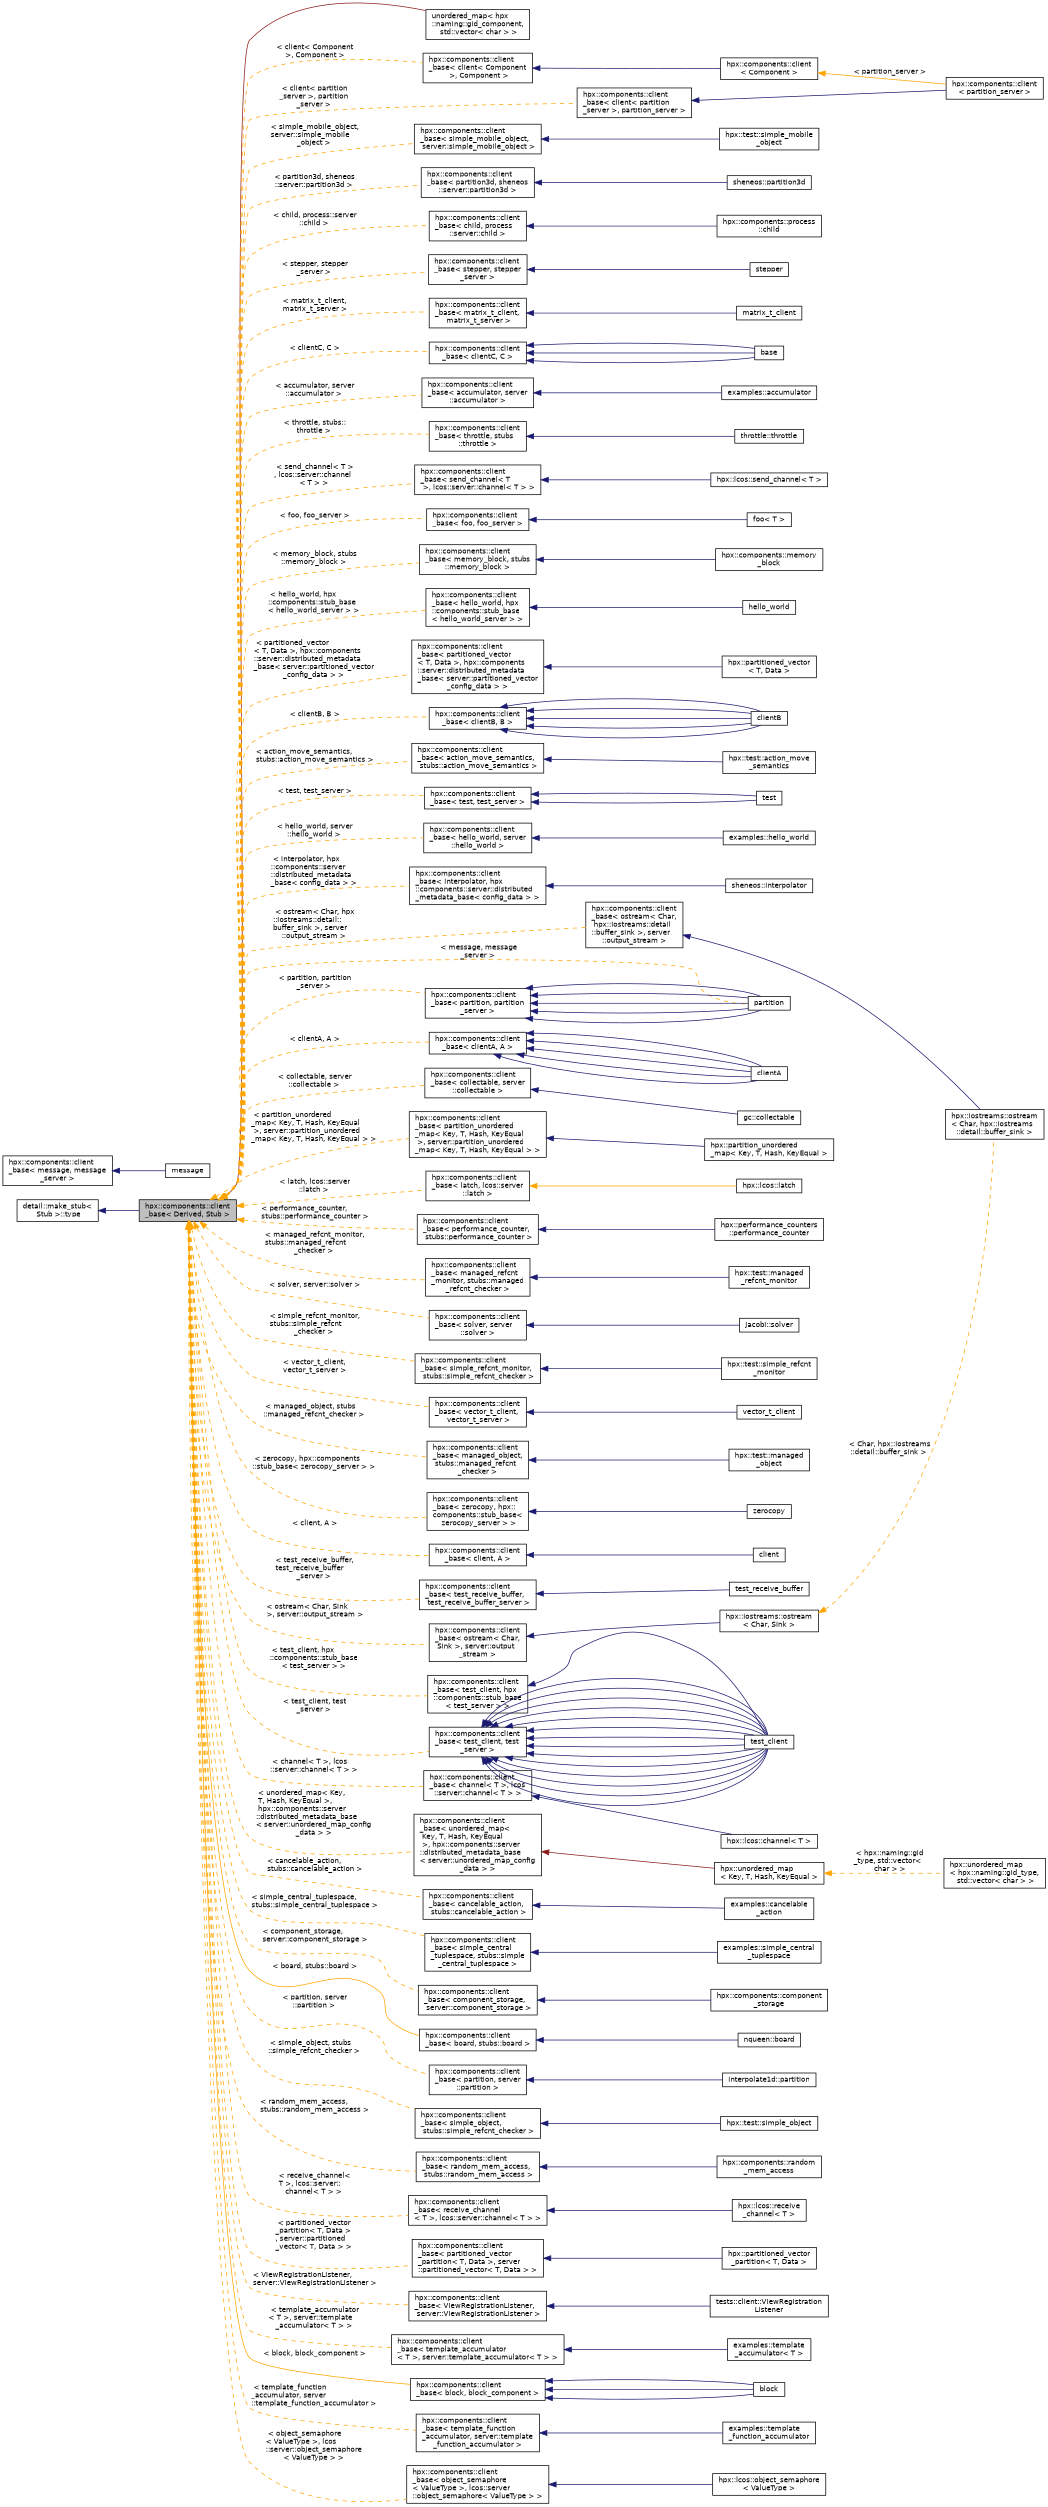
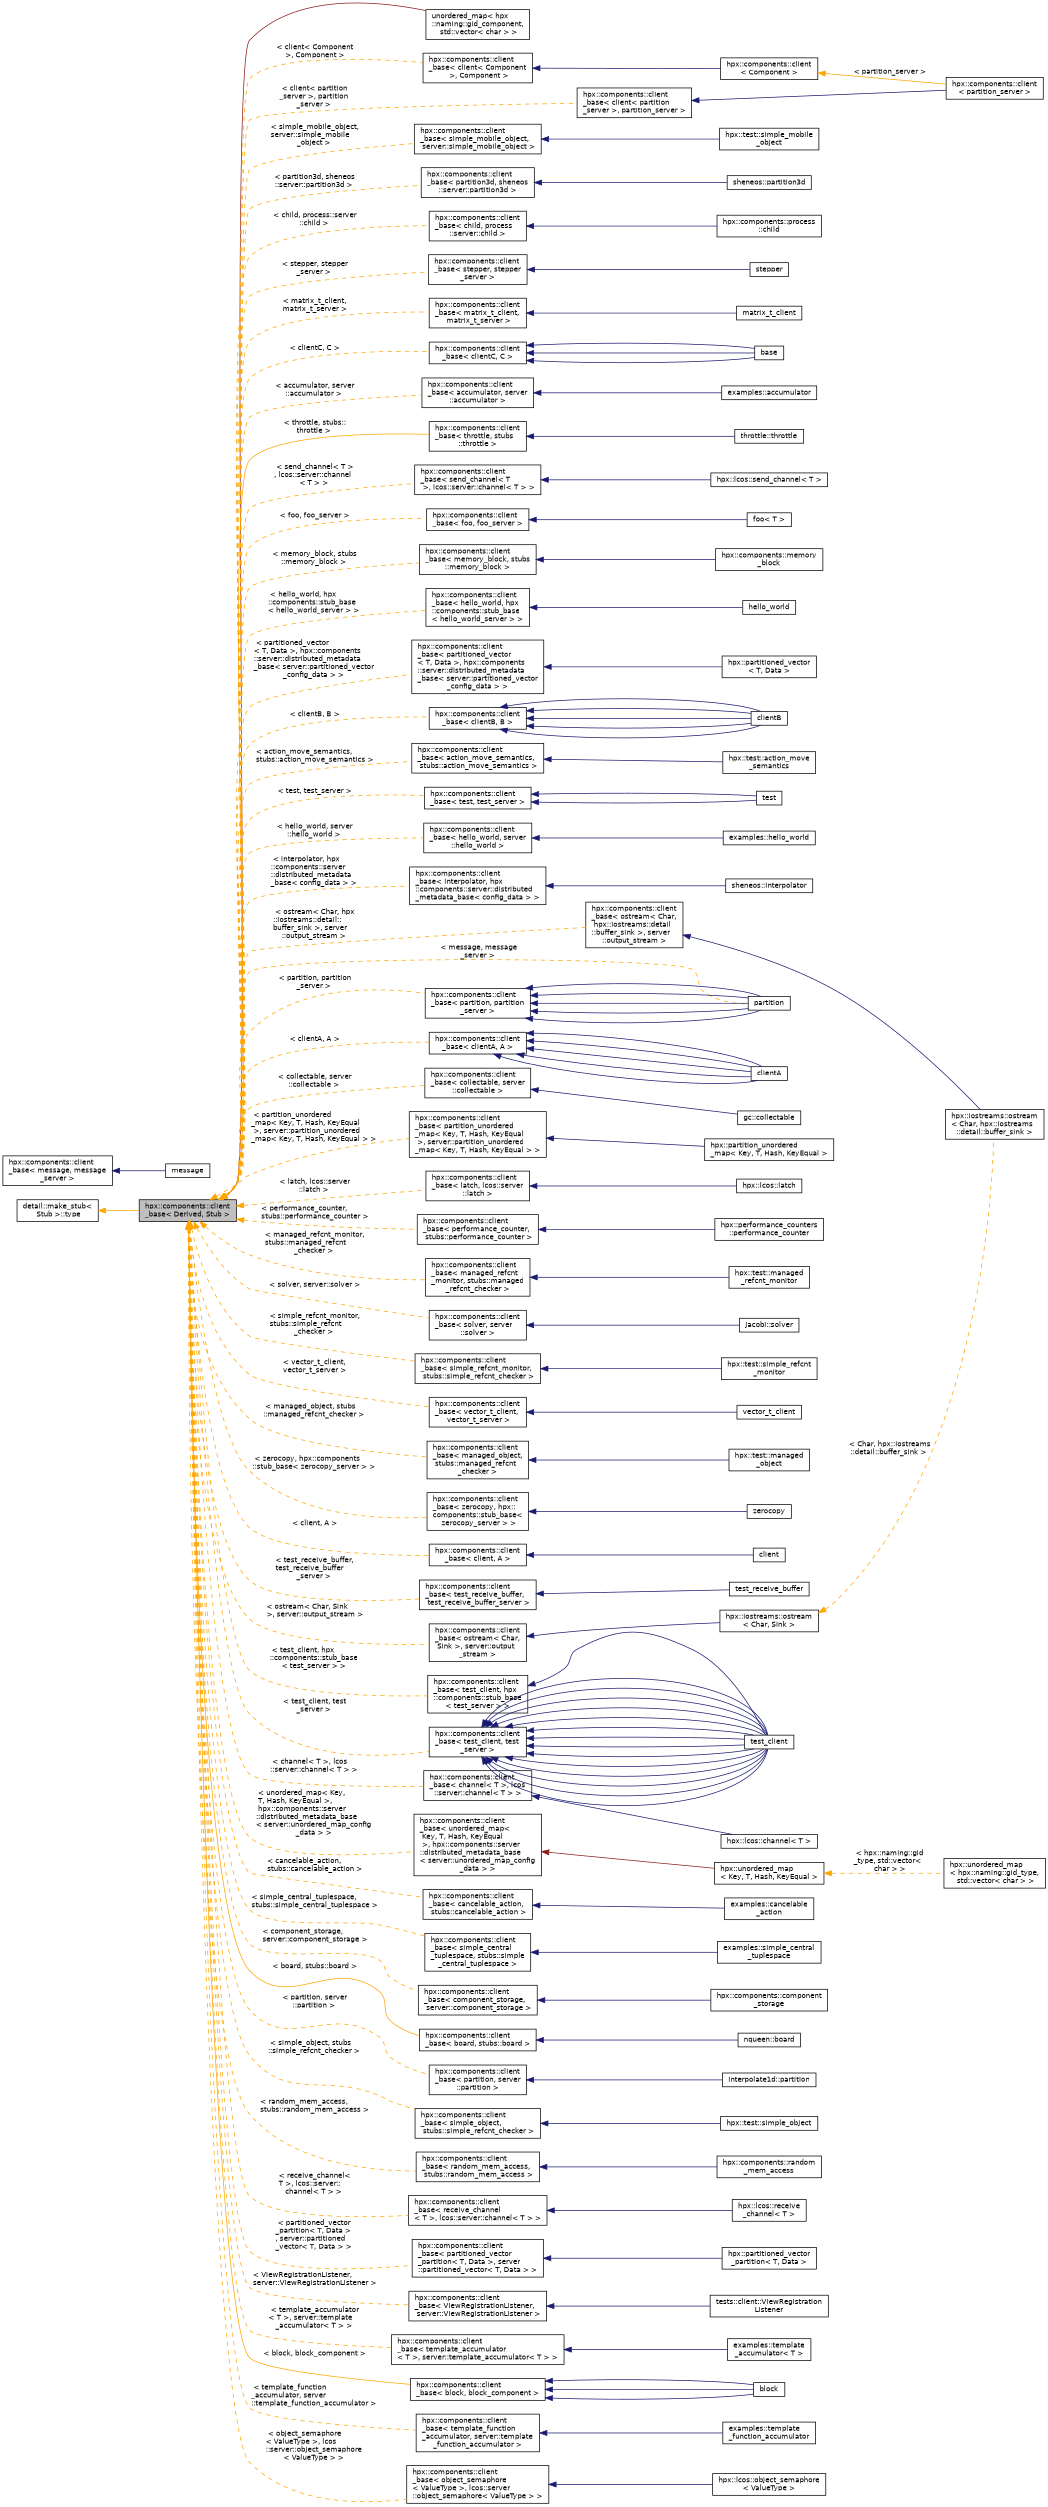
edge "hpx::components::client _base< throttle, stubs ::throttle >" -> "hpx::components::client _base< Derived, Stub >": style dashed -> solid
edge "hpx::lcos::latch" -> "hpx::components::client _base< latch, lcos::server ::latch >": color orange -> midnightblue
edge "hpx::components::client _base< Derived, Stub >" -> "detail::make_stub< Stub >::type": color midnightblue -> orange
